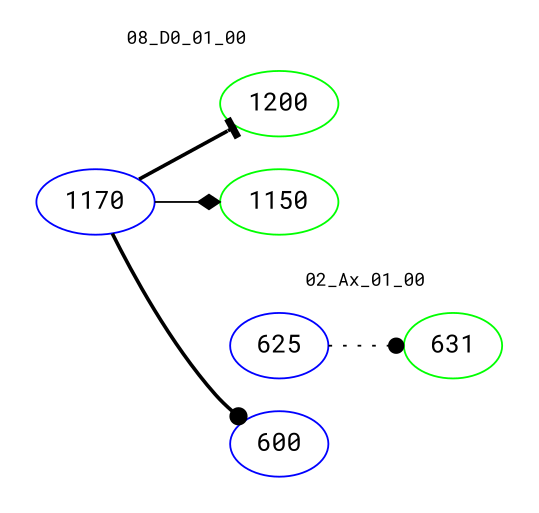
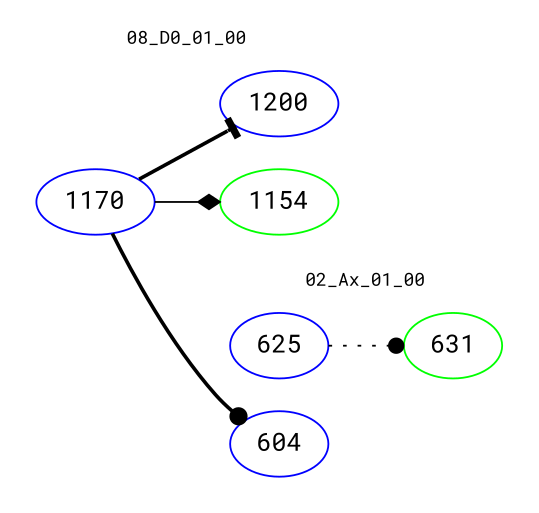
node "1200": color green -> blue
node "1150": label "1150" -> "1154"
node "600": label "600" -> "604"
